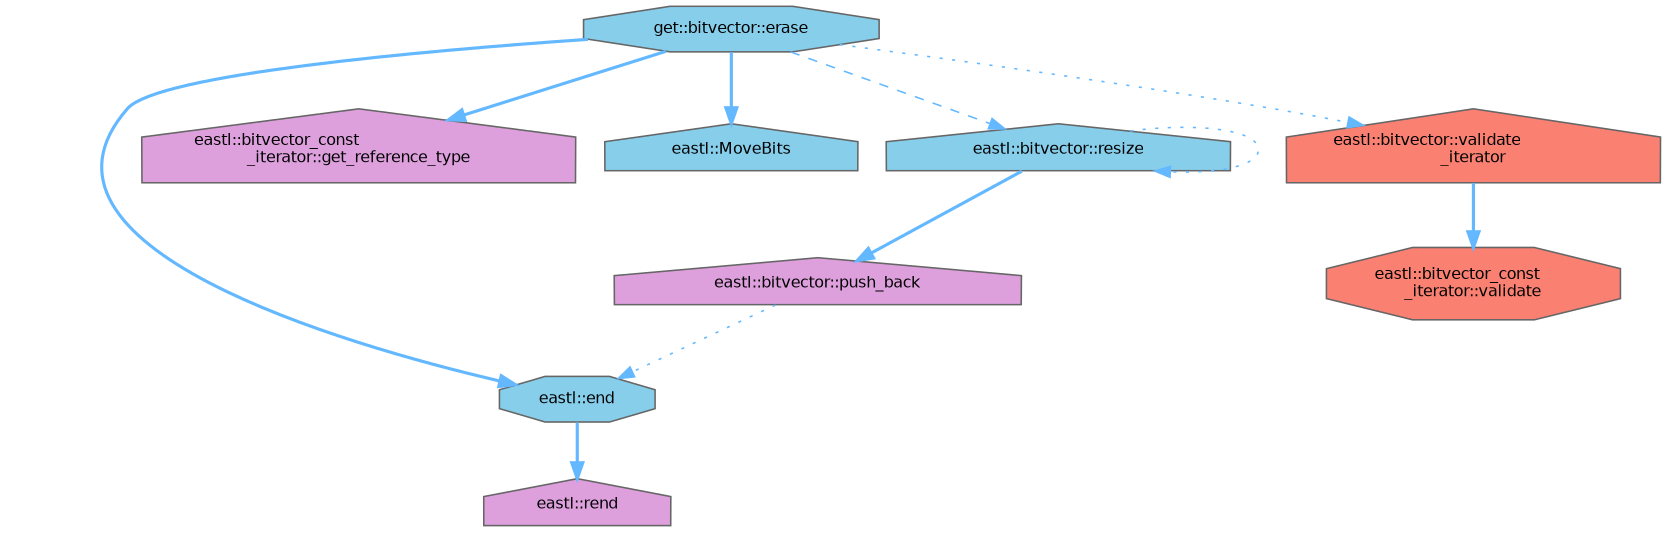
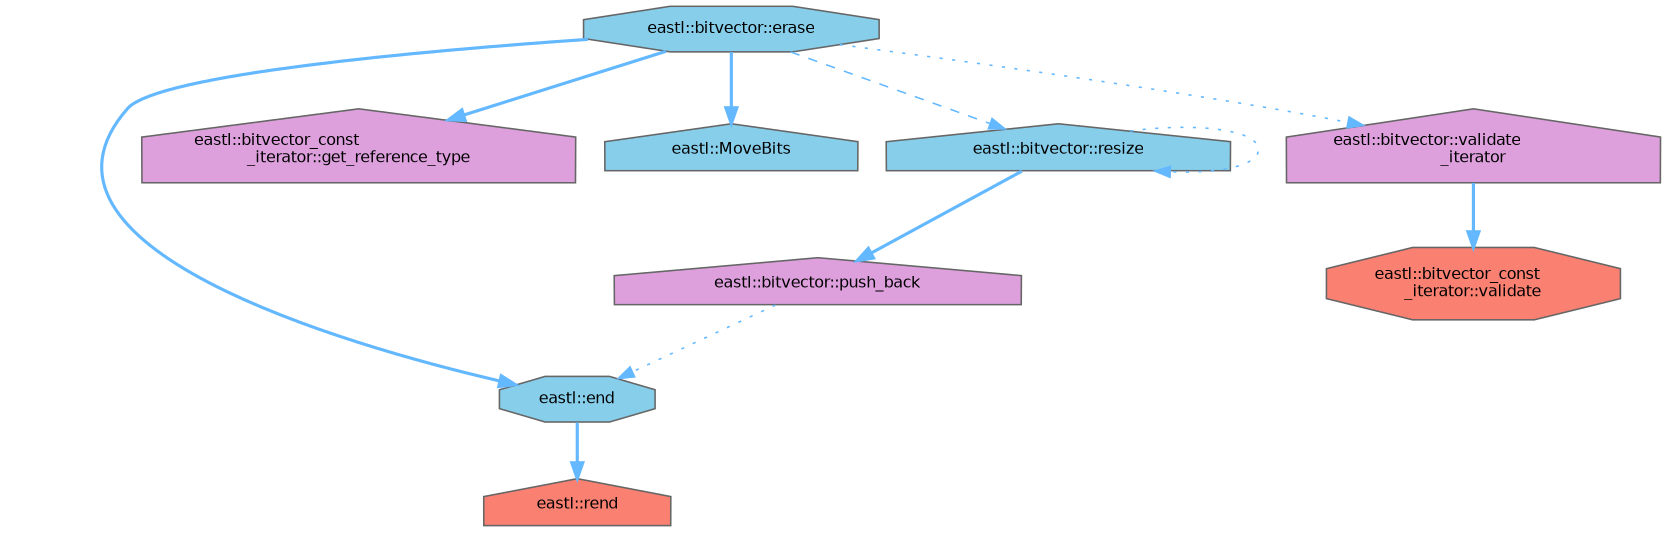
node "get::bitvector::erase": label "get::bitvector::erase" -> "eastl::bitvector::erase"
node "eastl::bitvector::validate _iterator": fillcolor salmon -> plum
node "eastl::rend": fillcolor plum -> salmon
